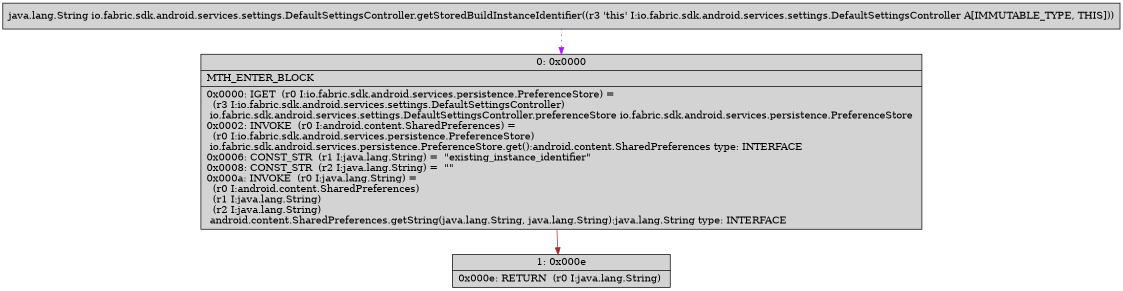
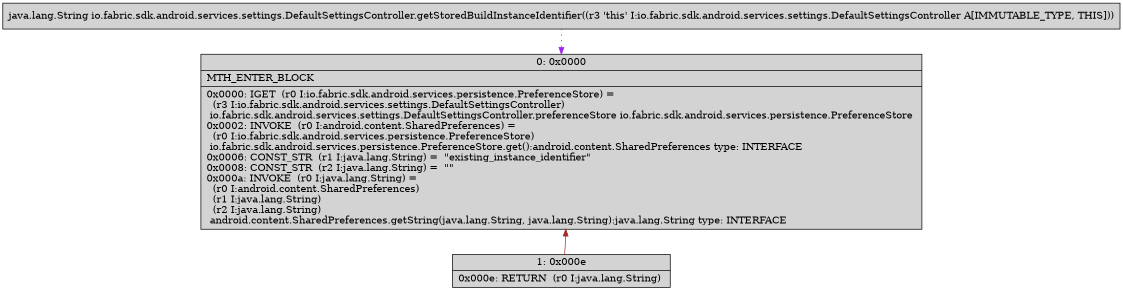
edge "0: 0x0000" -> "1: 0x000e": reversed
